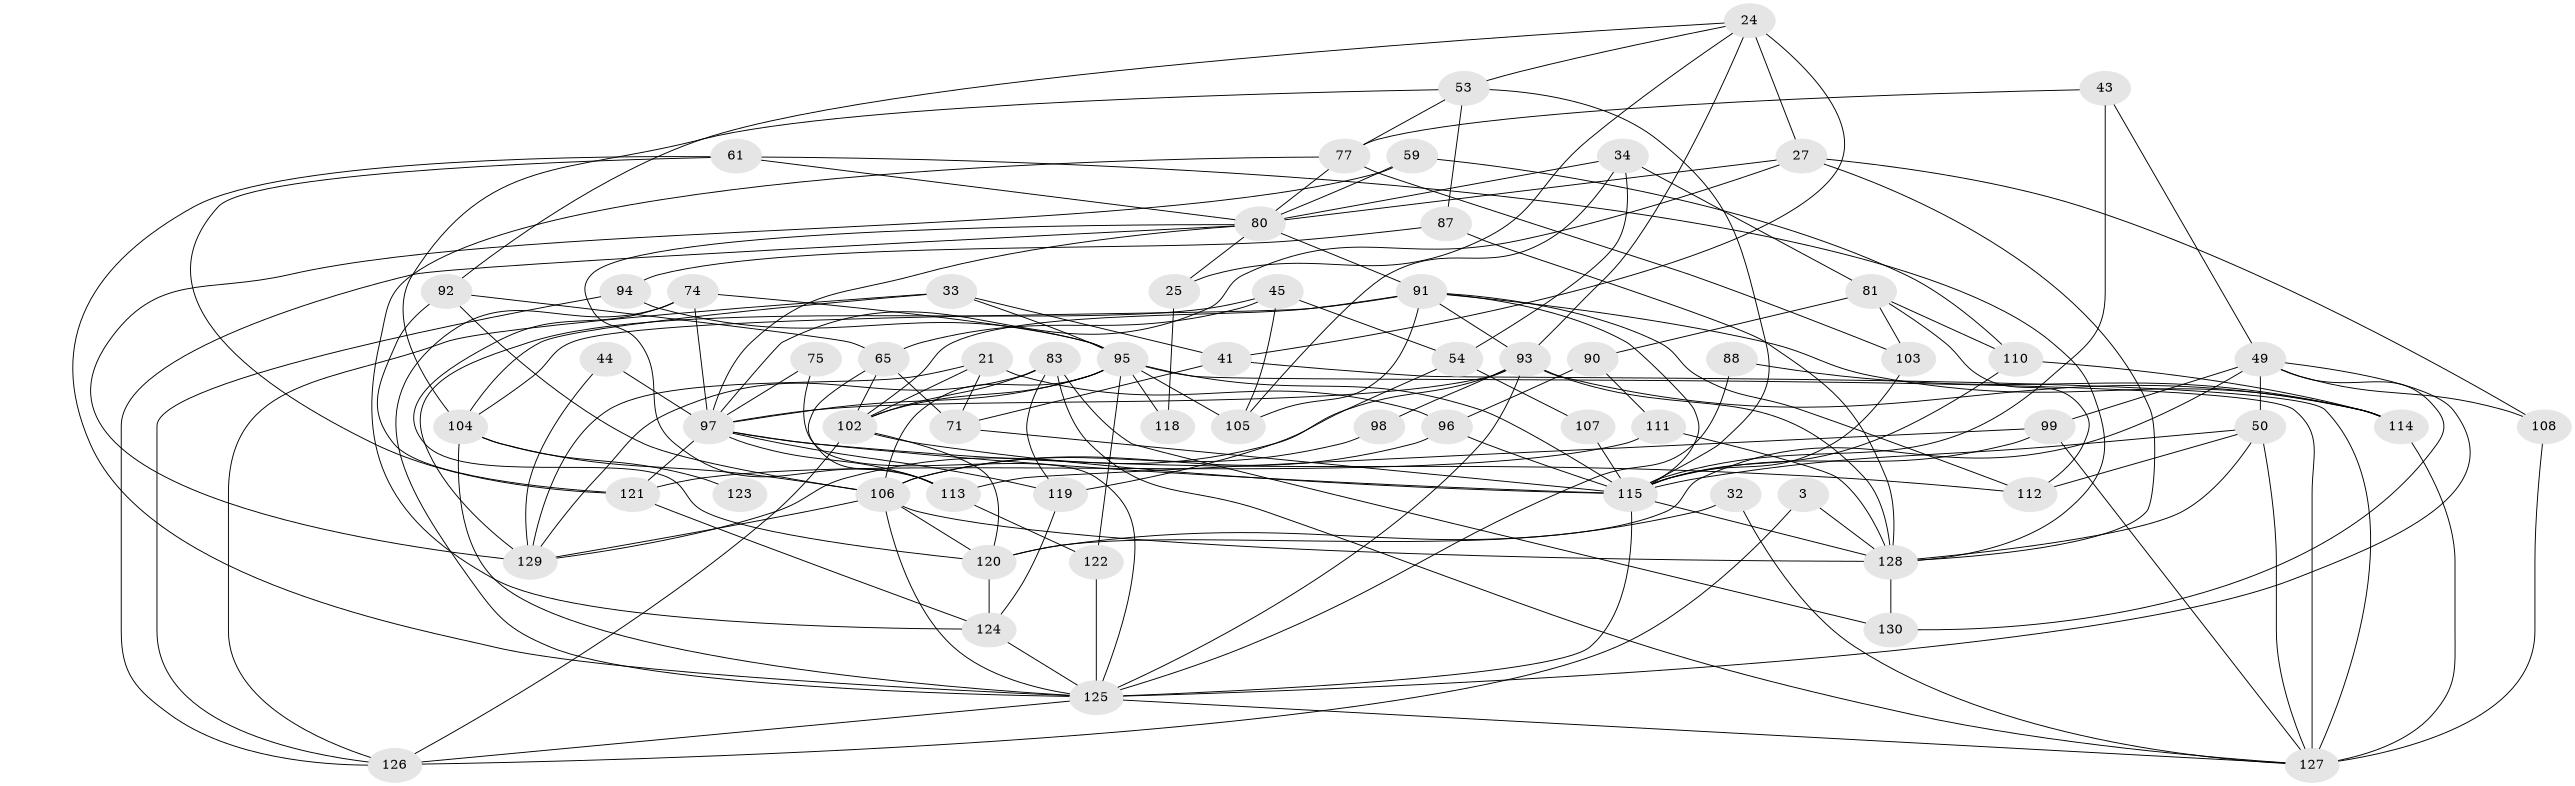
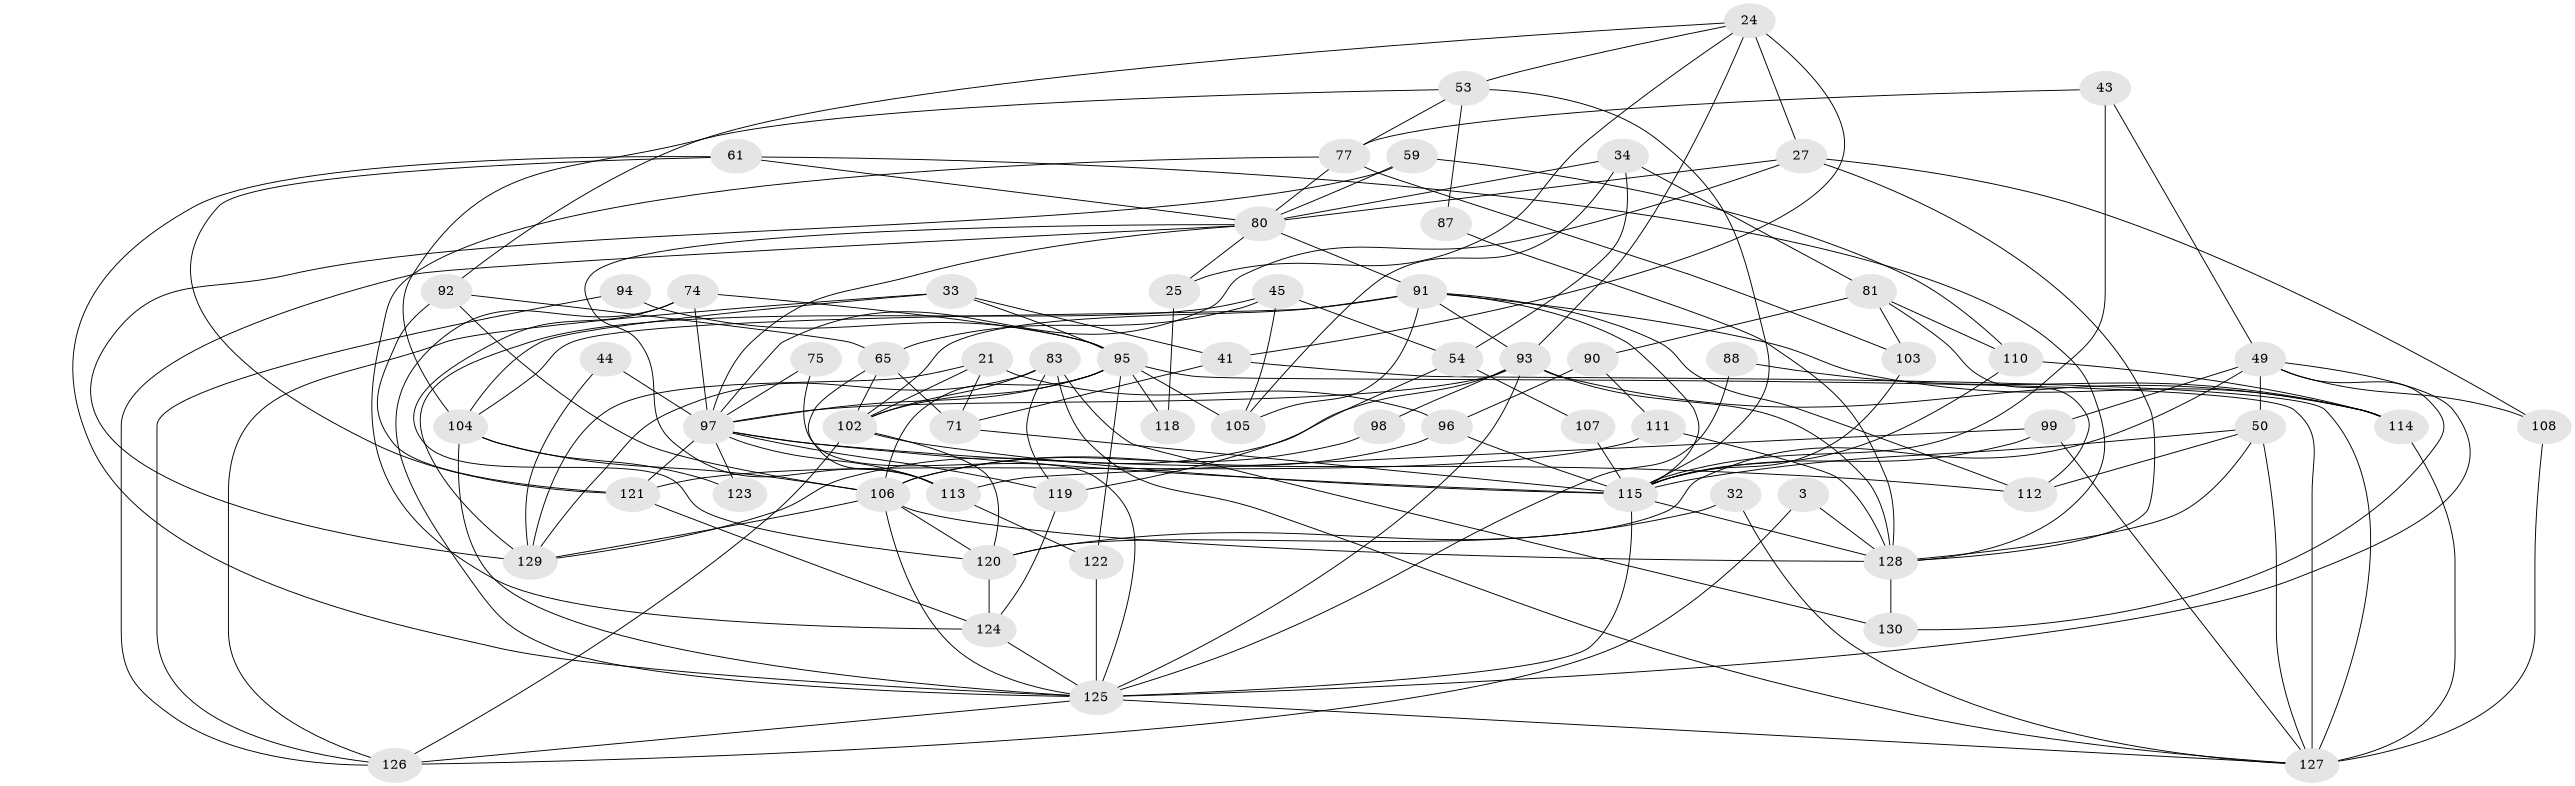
edge "87" -- "94": removed
edge "95" -- "115": removed
edge "97" -- "123": added
